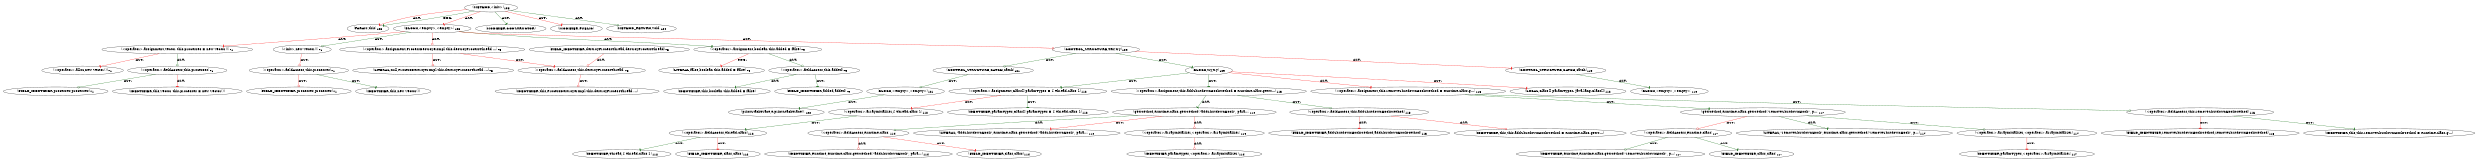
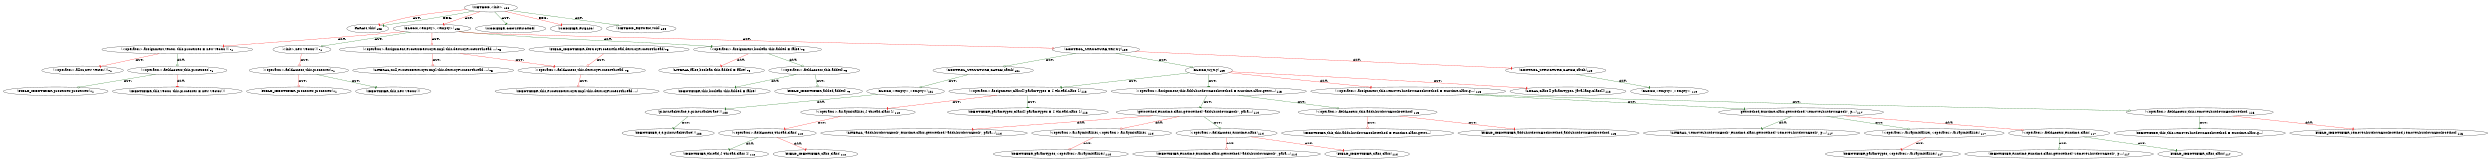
edge "(METHOD,<init>)" -> "(MODIFIER,PUBLIC)": label "AST: " -> "DDG: "
edge "(<operator>.assignment,boolean this.added = false)" -> "(LITERAL,false,boolean this.added = false)": label "DDG: " -> "AST: "
edge "(CONTROL_STRUCTURE,TRY,try)" -> "(BLOCK,try,try)": arrowhead tee -> odot
edge "(<operator>.fieldAccess,this.added)" -> "(FIELD_IDENTIFIER,added,added)": arrowhead tee -> odot
edge "(<operator>.arrayInitializer,{ Thread.class })" -> "(<operator>.fieldAccess,Thread.class)": color darkgreen -> red
node "(IDENTIFIER,e,e.printStackTrace())": added
